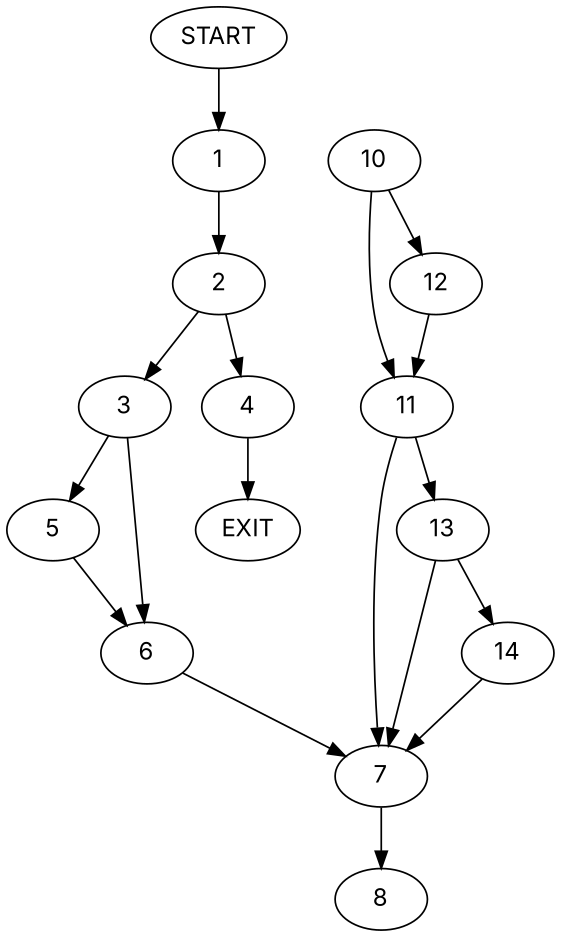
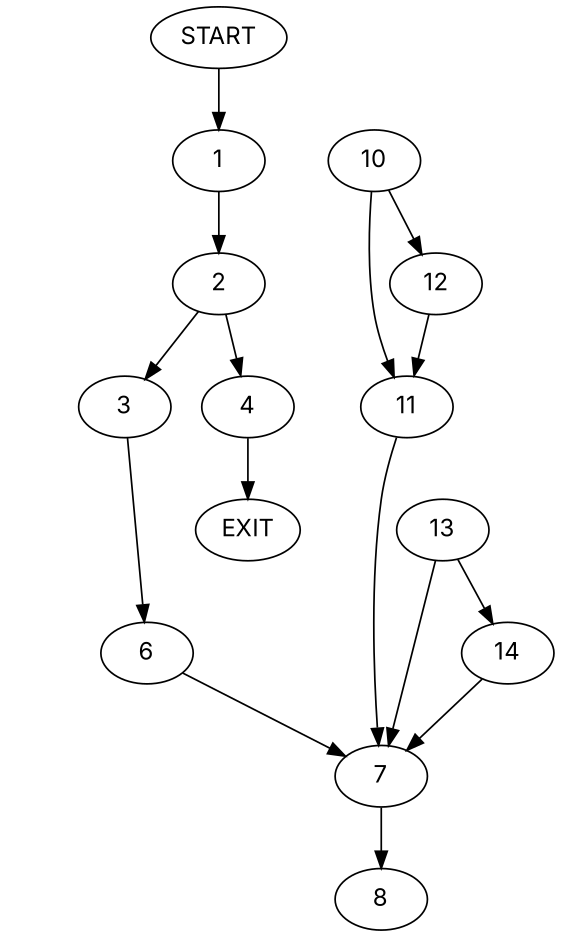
edge "11" -> "13": removed
node "5": removed
